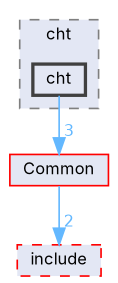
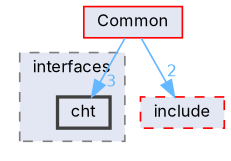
cluster "cht": label "cht" -> "interfaces"
edge "cht" -> "Common": reversed
